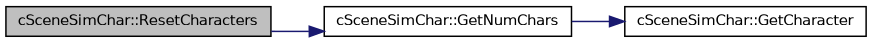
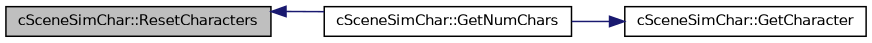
edge "cSceneSimChar::ResetCharacters" -> "cSceneSimChar::GetNumChars": reversed
